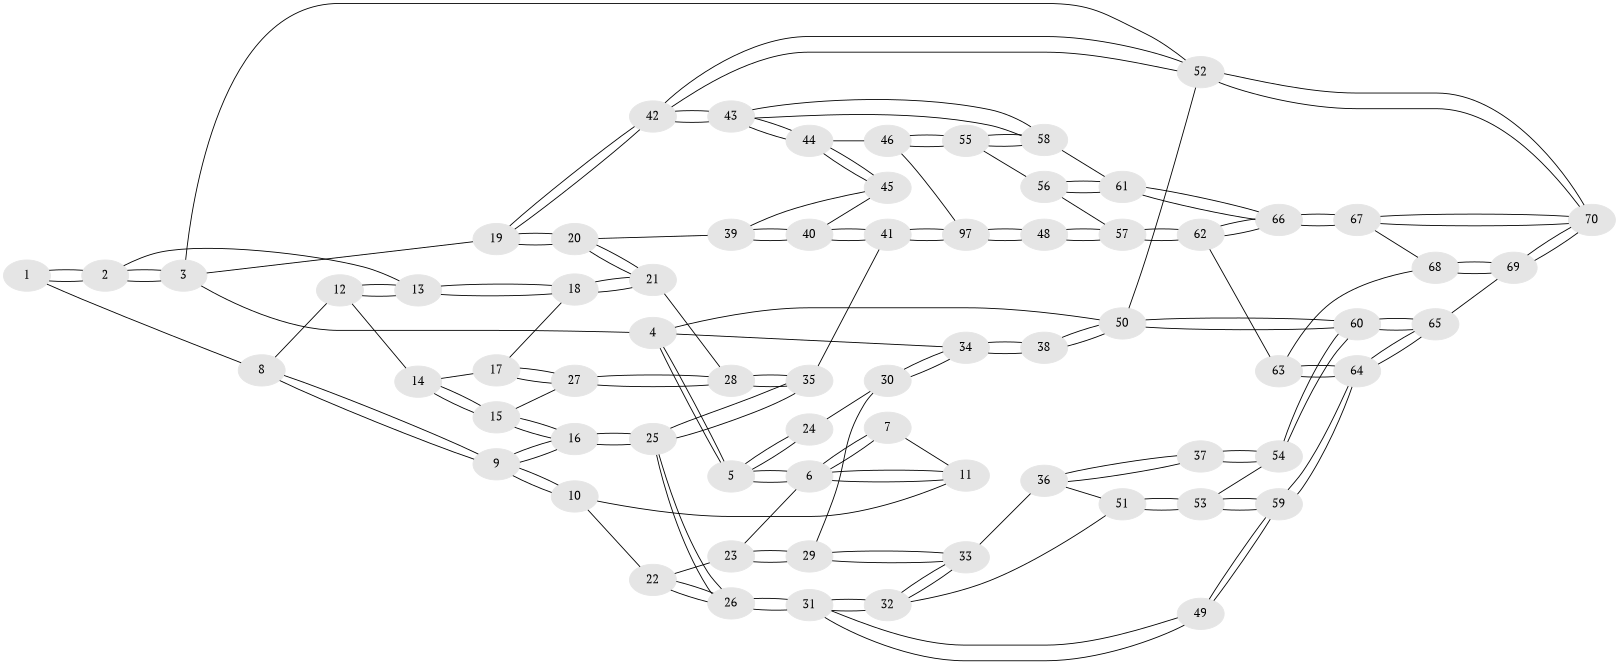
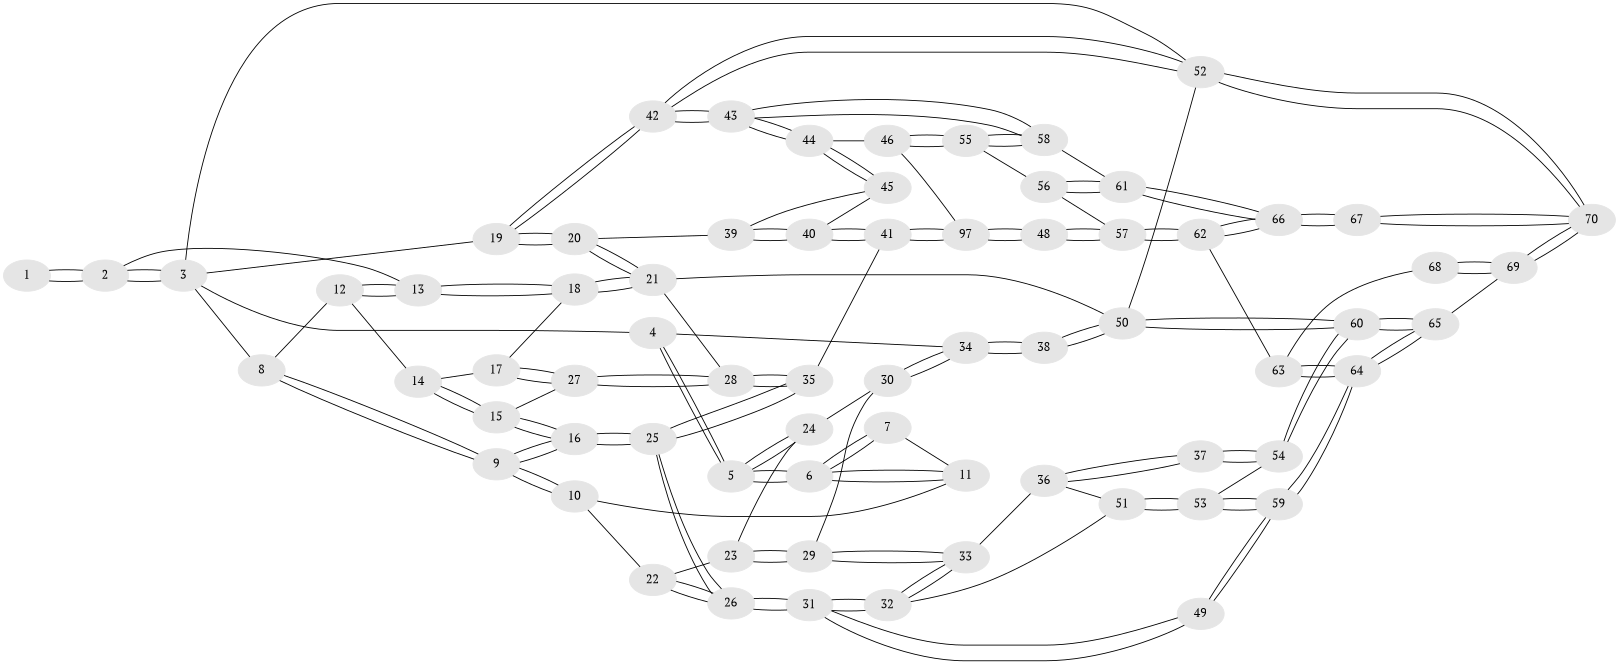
edge "67" -- "68": removed
edge "50" -- "4": now "50" -- "21"
edge "1" -- "8": now "3" -- "8"
edge "6" -- "23": now "24" -- "23"
